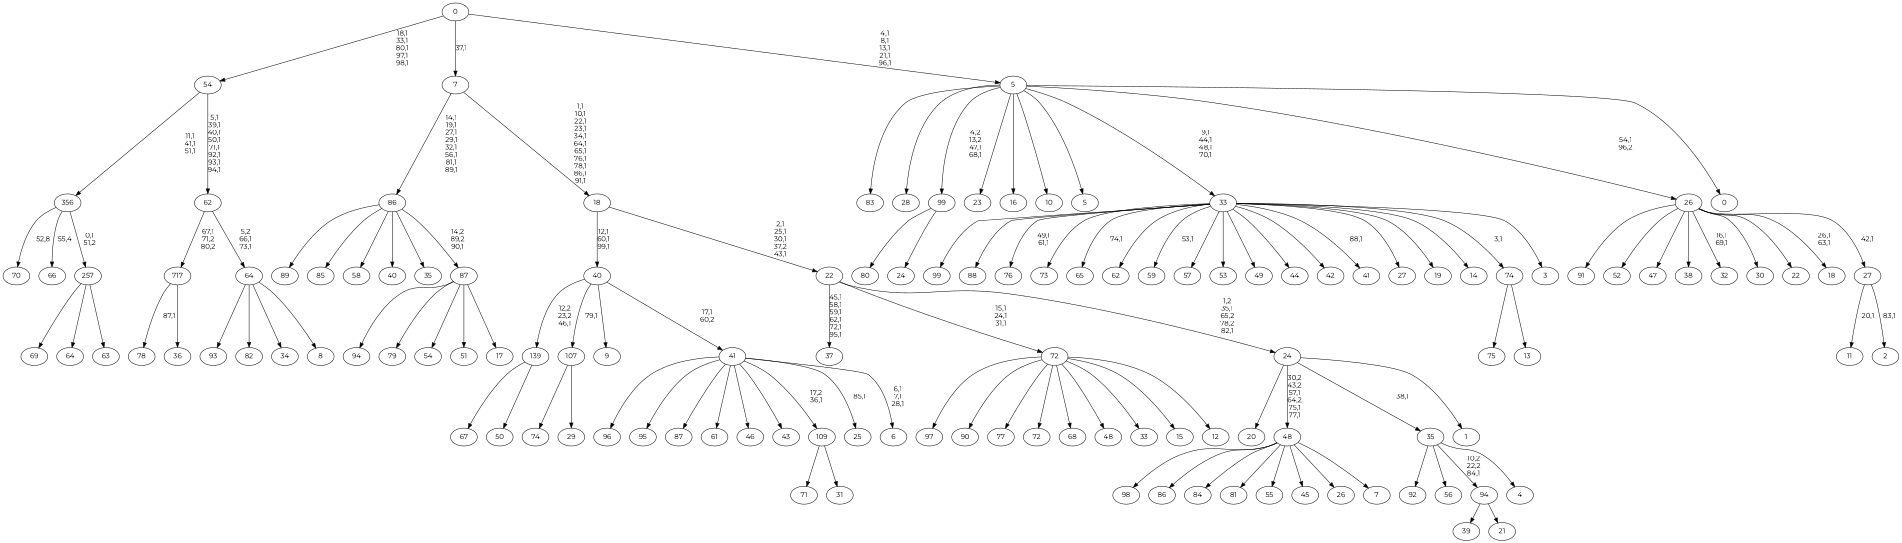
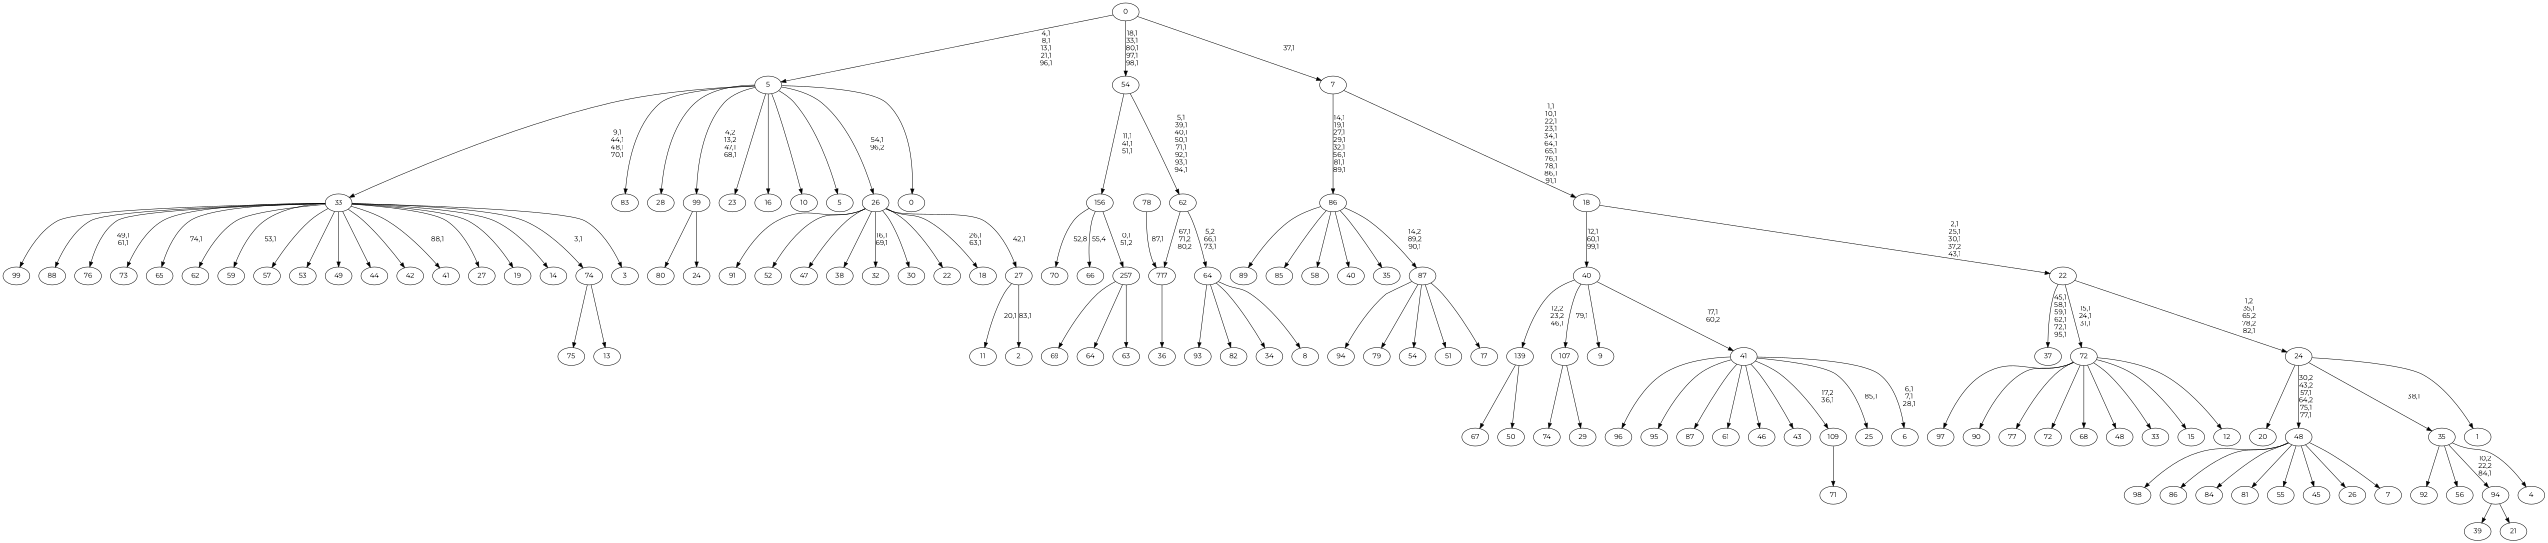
node "356": label "356" -> "156"
edge "717" -> "78": reversed
node "31": removed
